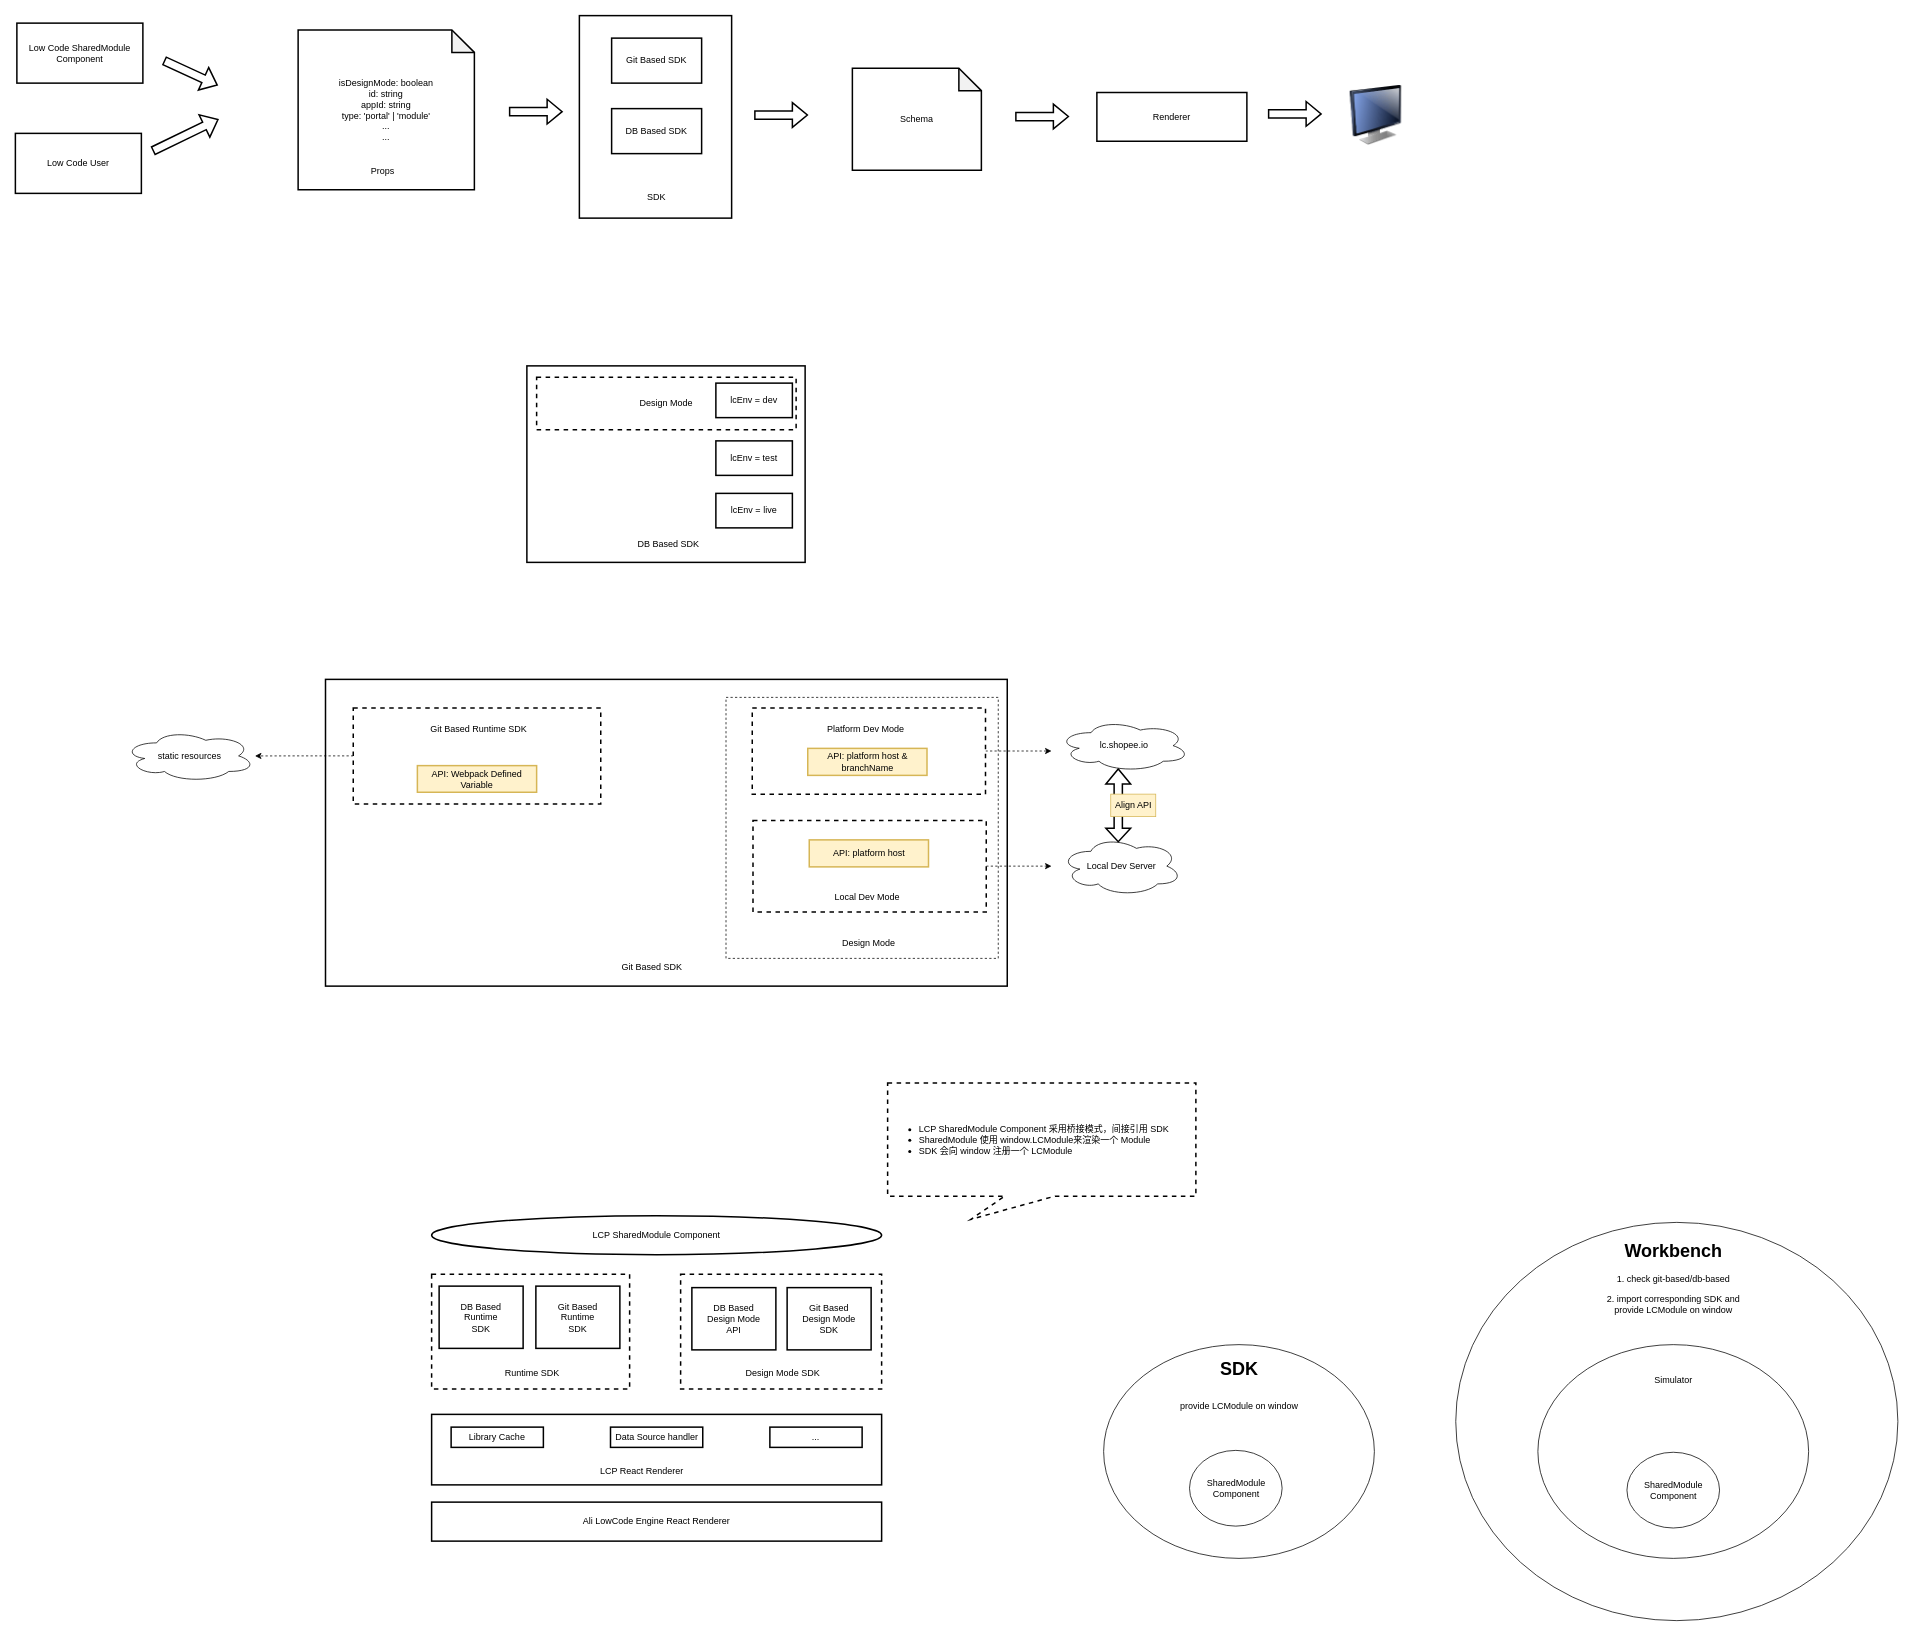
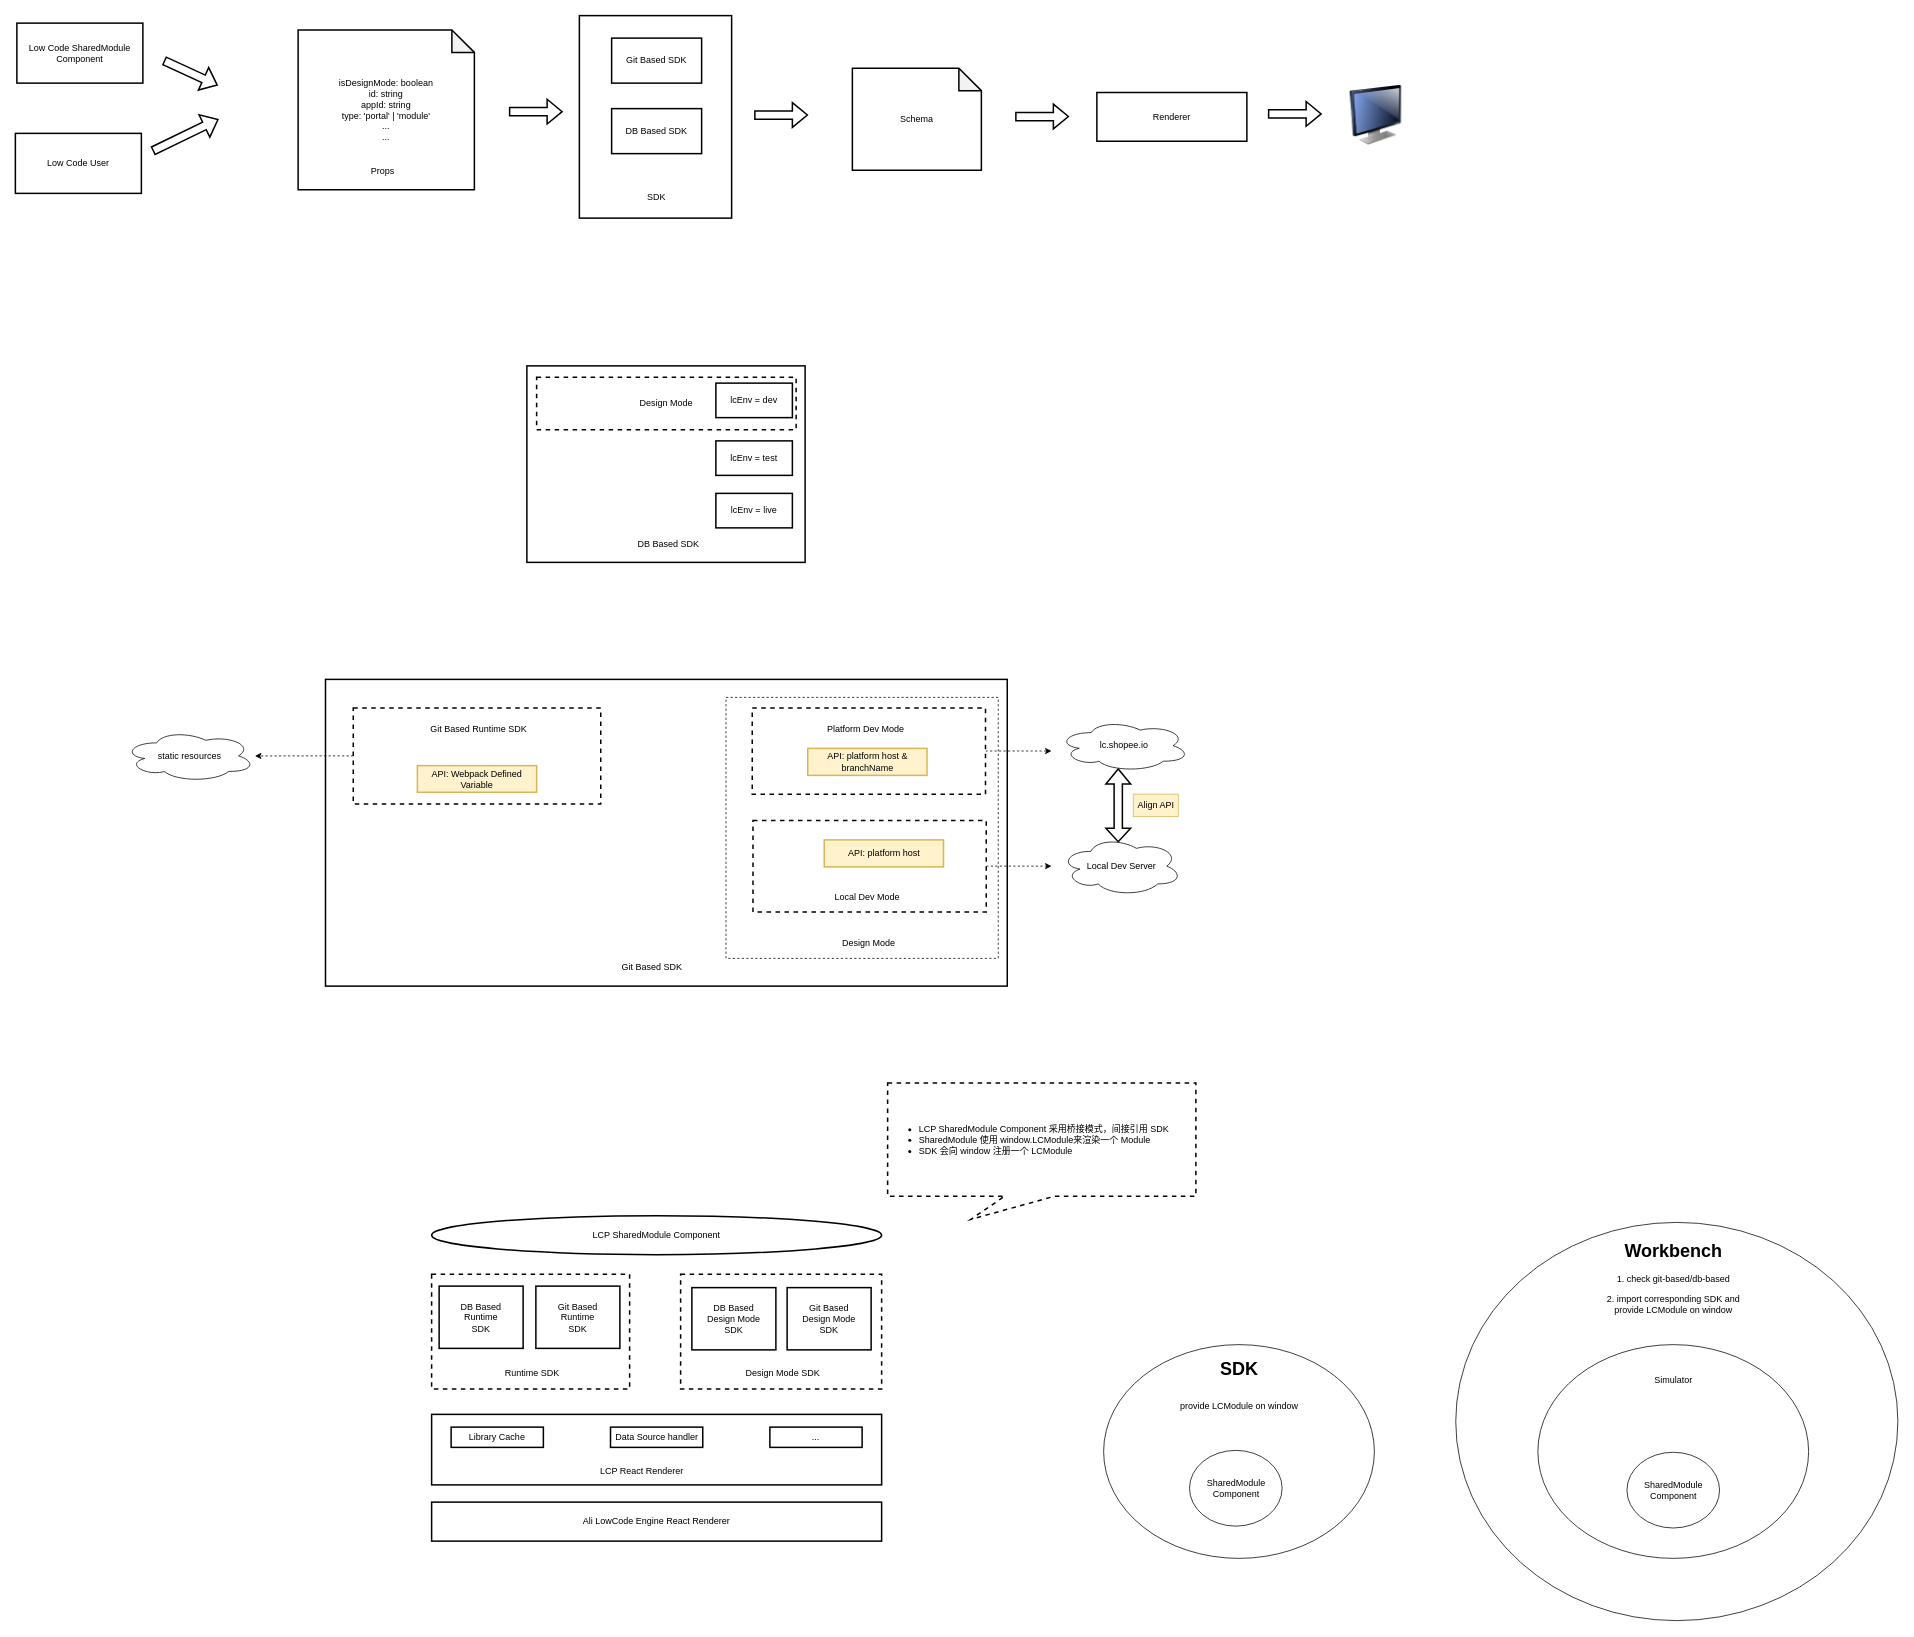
node "Align API": moved (1133, 805) -> (1156, 805)
node "API: platform host": moved (869, 853) -> (884, 853)
node "DB Based Design Mode API": label "DB Based Design Mode API" -> "DB Based Design Mode SDK"
